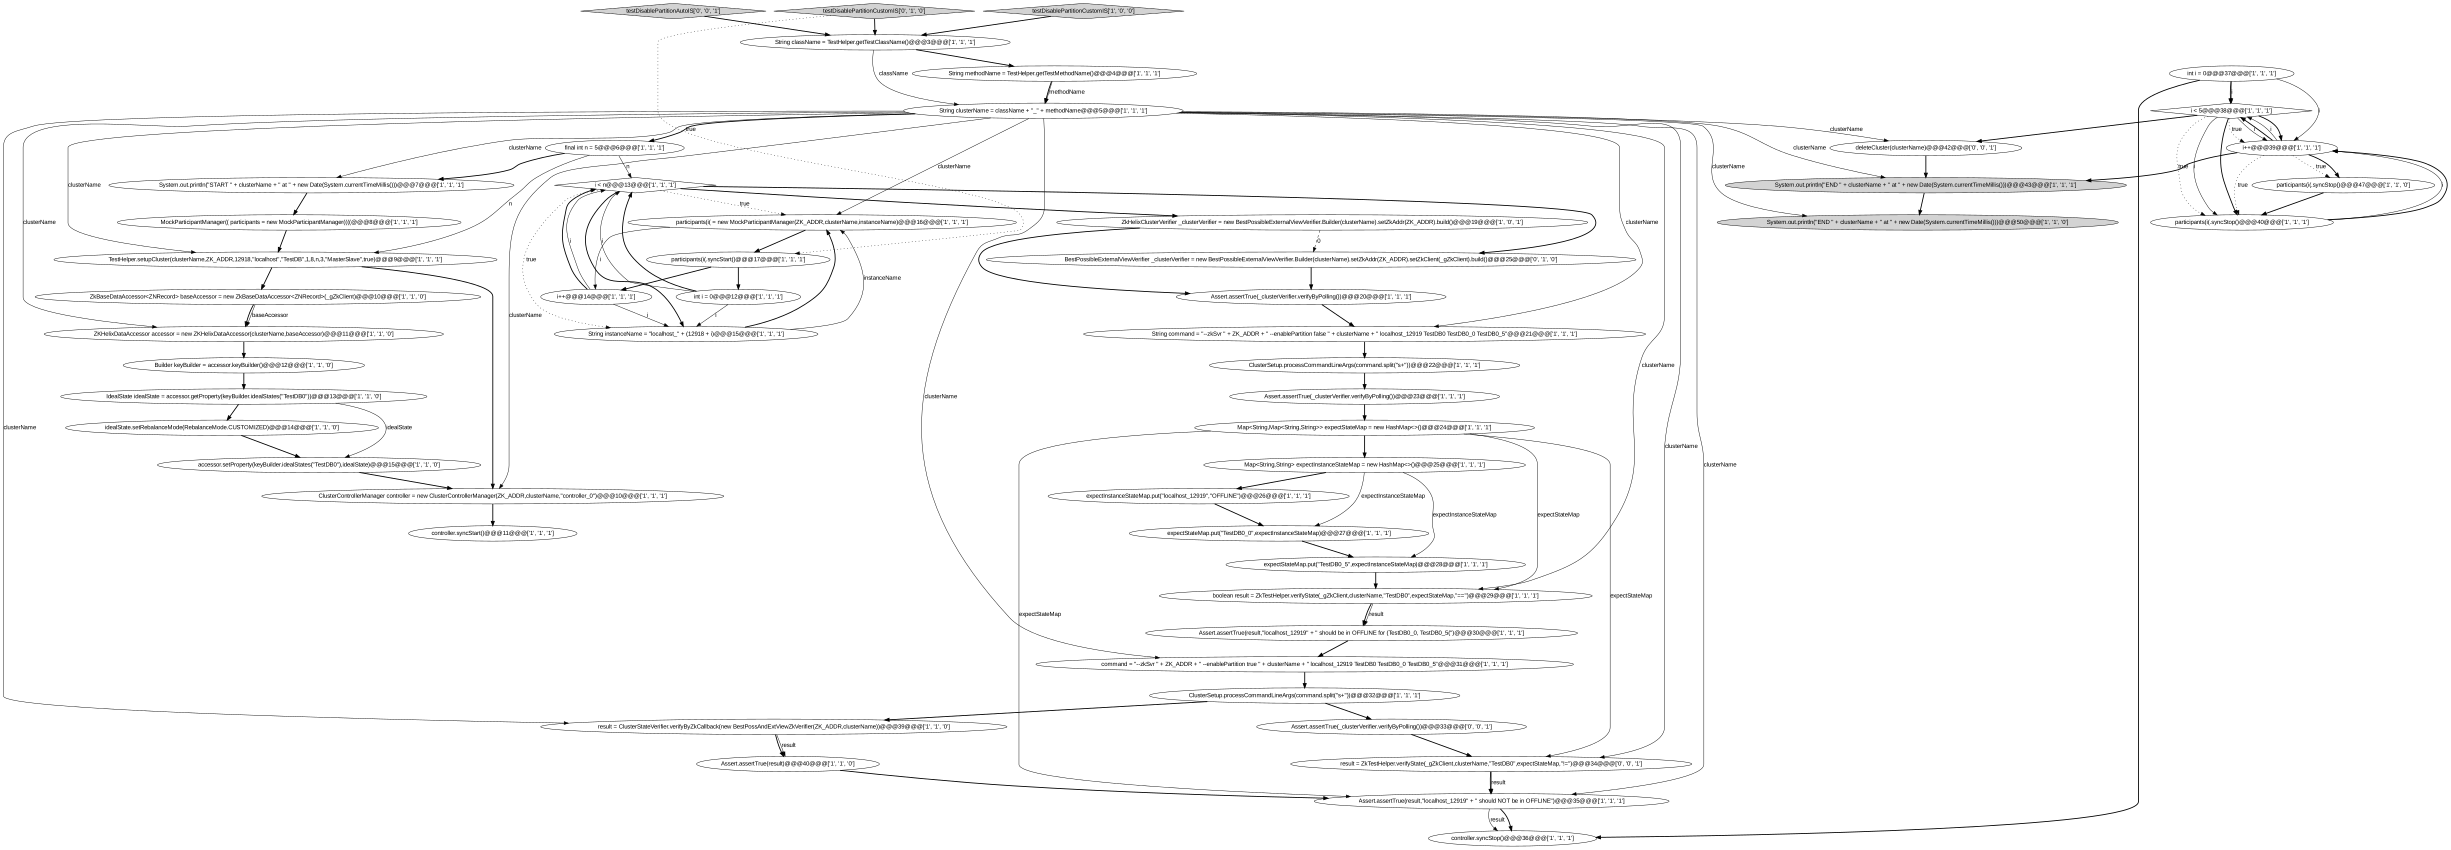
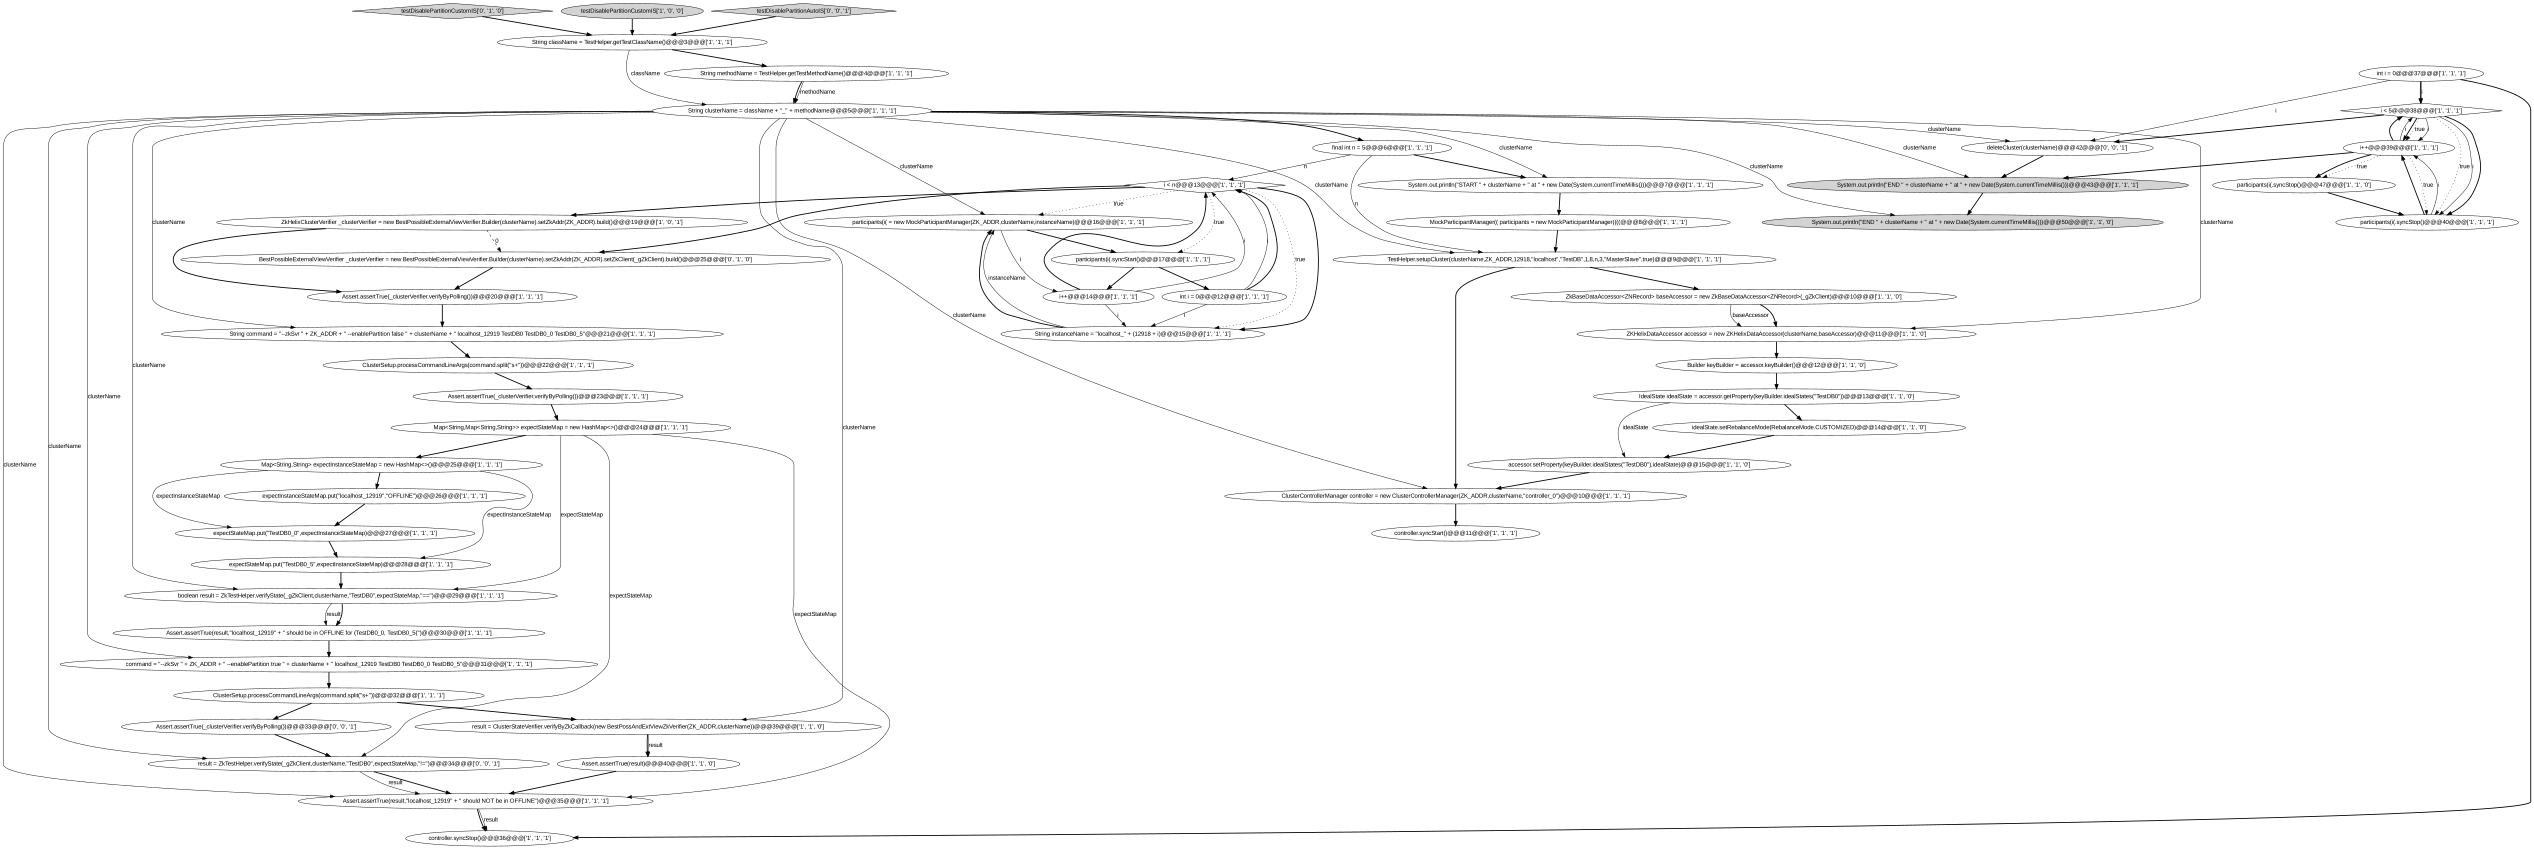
node "testDisablePartitionCustomIS['1', '0', '0']": shape diamond -> ellipse
edge "int i = 0@@@37@@@['1', '1', '1']" -> "i++@@@39@@@['1', '1', '1']": now "int i = 0@@@37@@@['1', '1', '1']" -> "deleteCluster(clusterName)@@@42@@@['0', '0', '1']"
edge "testDisablePartitionCustomIS['0', '1', '0']" -> "participants(i(.syncStart()@@@17@@@['1', '1', '1']": now "i < n@@@13@@@['1', '1', '1']" -> "participants(i(.syncStart()@@@17@@@['1', '1', '1']"
